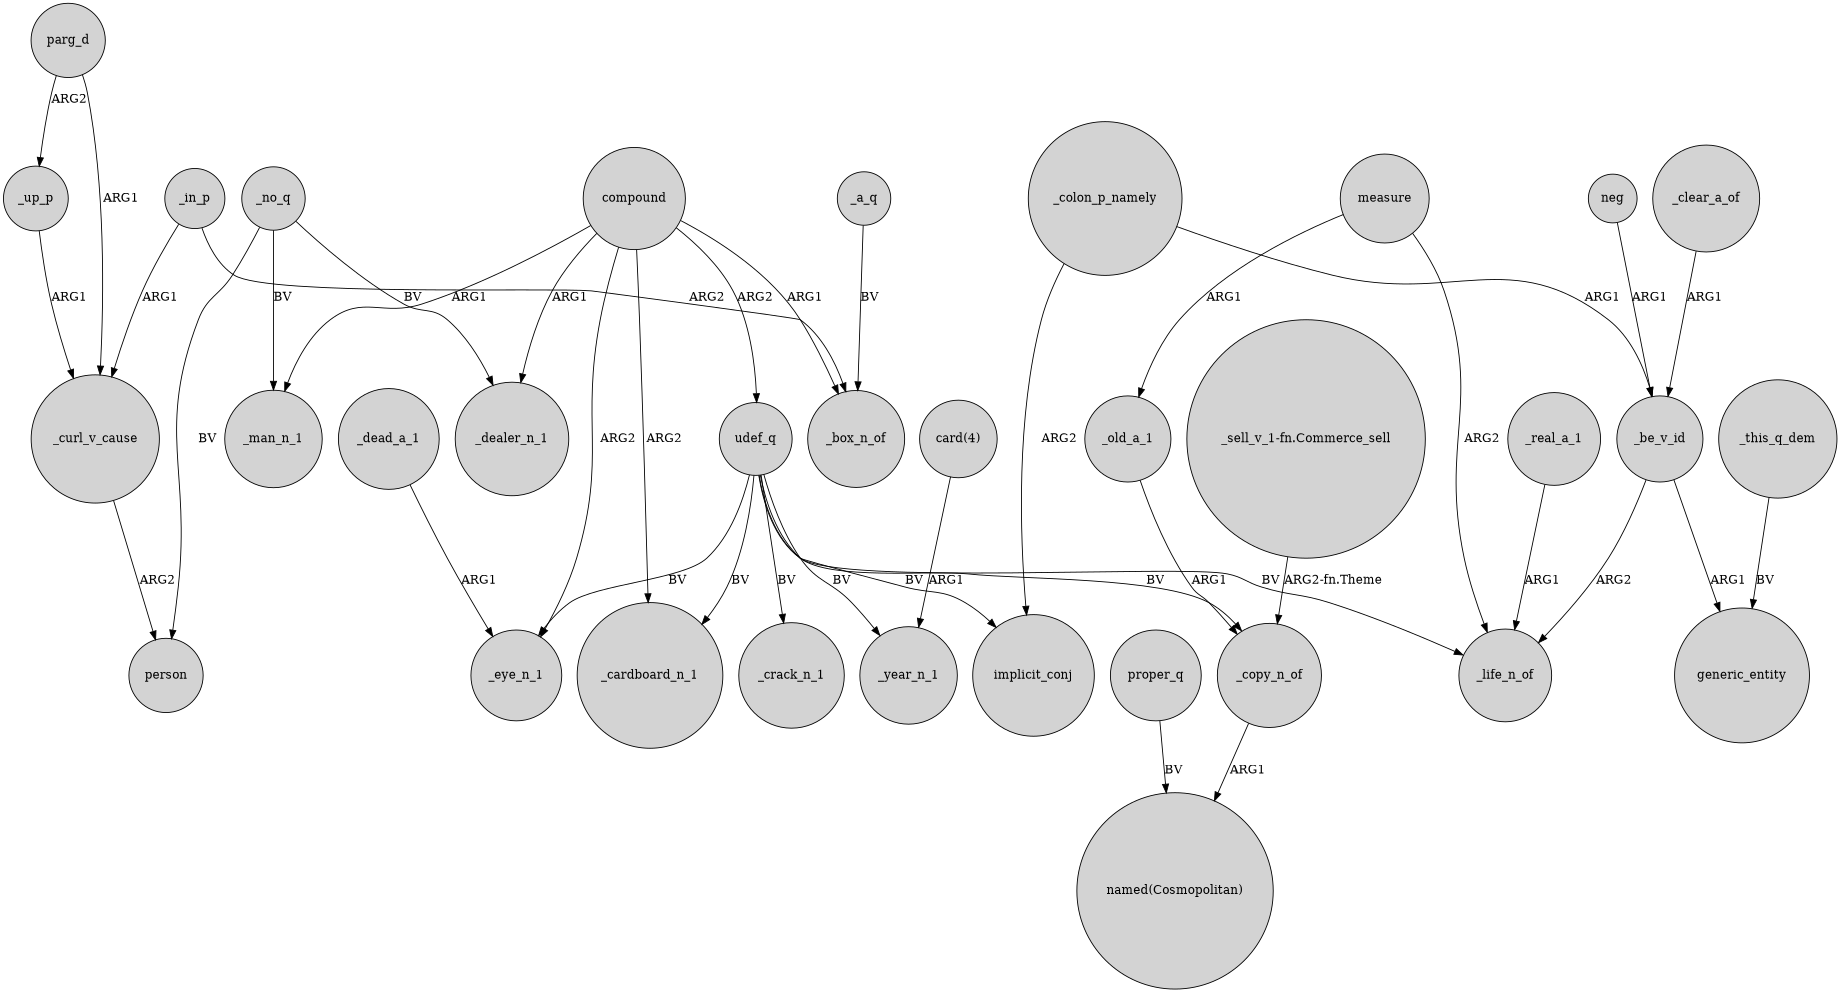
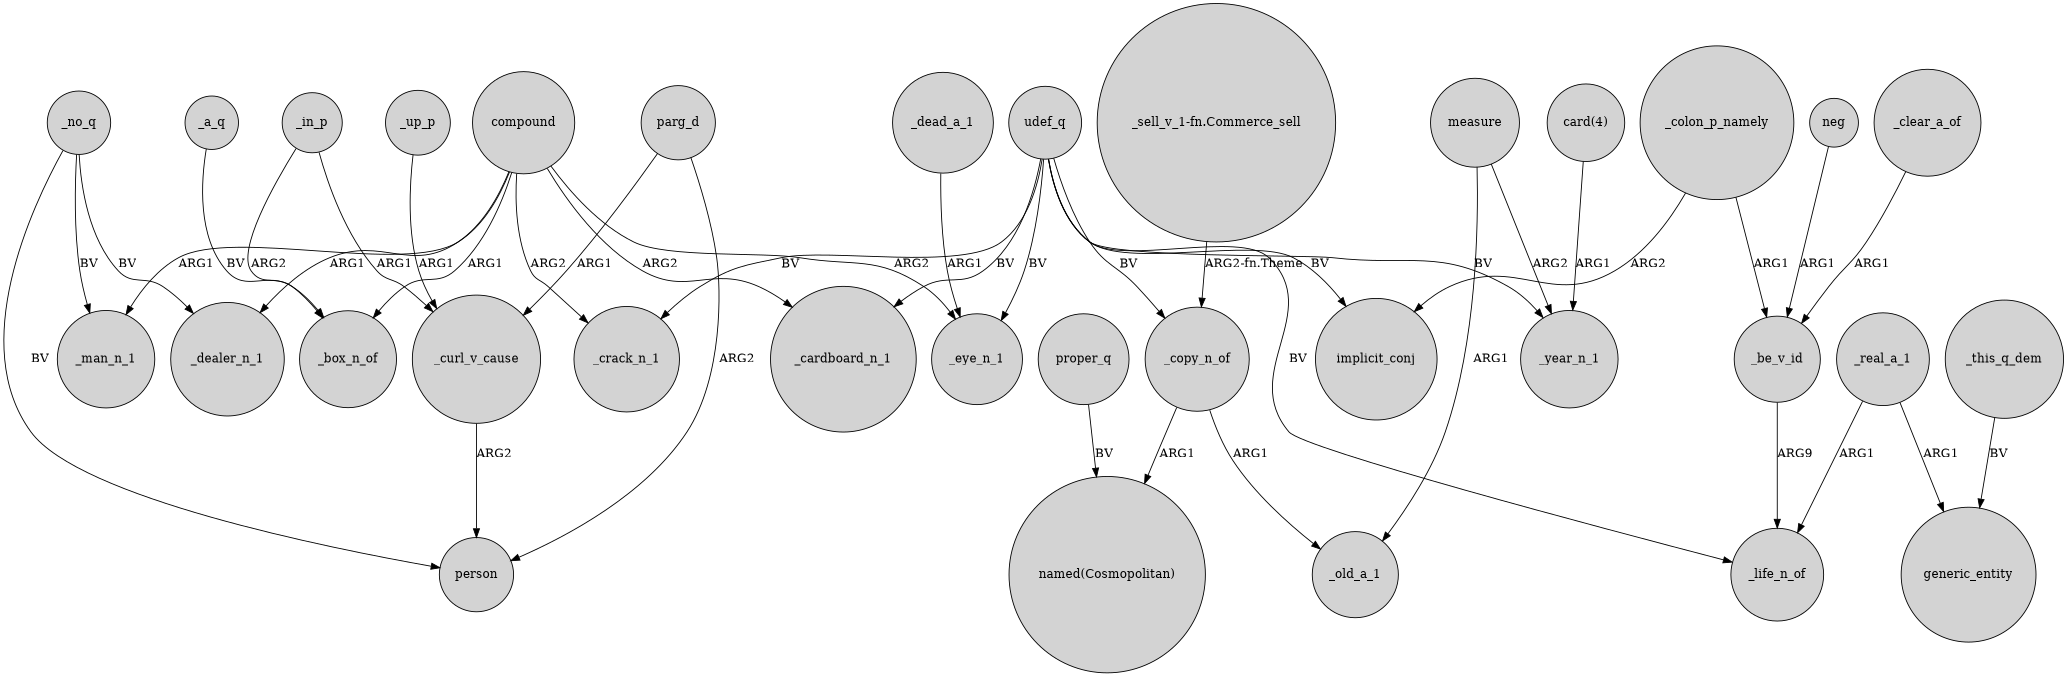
edge "parg_d" -> "_up_p": now "parg_d" -> "person"
edge "compound" -> "udef_q": now "compound" -> "_crack_n_1"
edge "measure" -> "_life_n_of": now "measure" -> "_year_n_1"
edge "_be_v_id" -> "generic_entity": now "_real_a_1" -> "generic_entity"
edge "_old_a_1" -> "_copy_n_of": reversed
edge "_be_v_id" -> "_life_n_of": label "ARG2" -> "ARG9"
